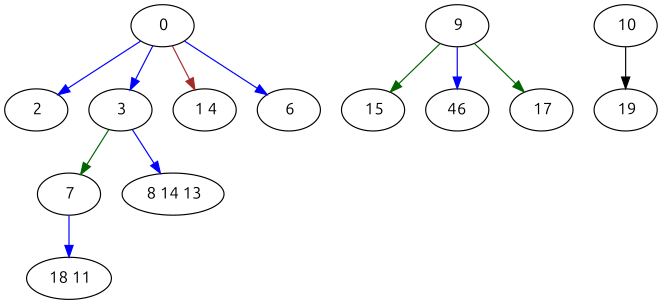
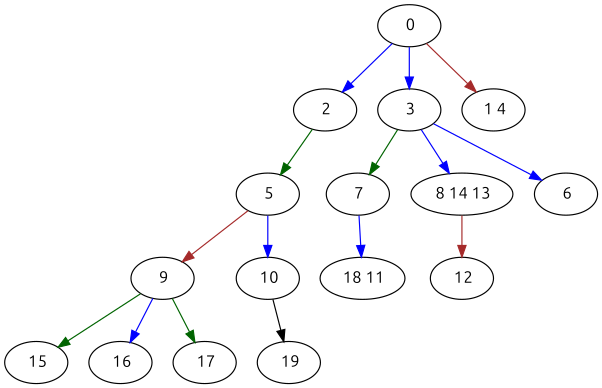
edge "0" -> "6": now "3" -> "6"
node "46": label "46" -> "16"
node "5": added
node "12": added
